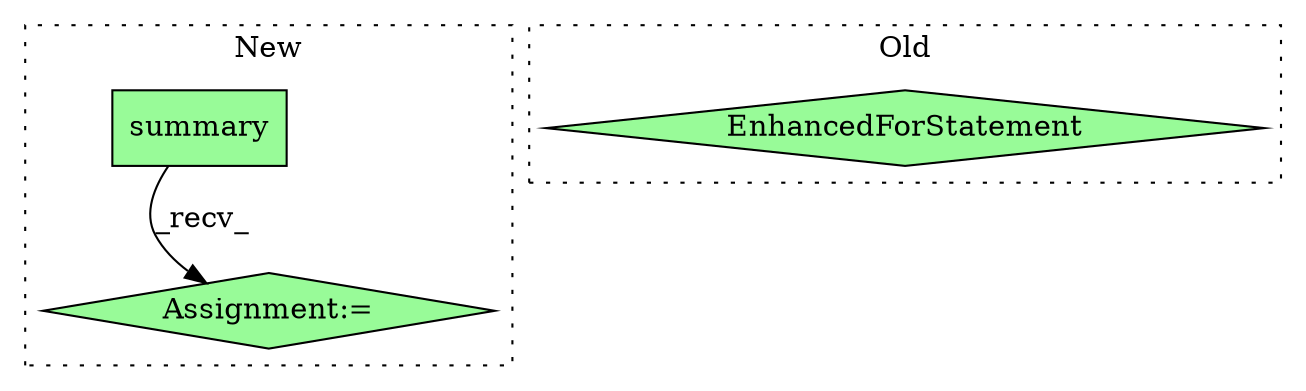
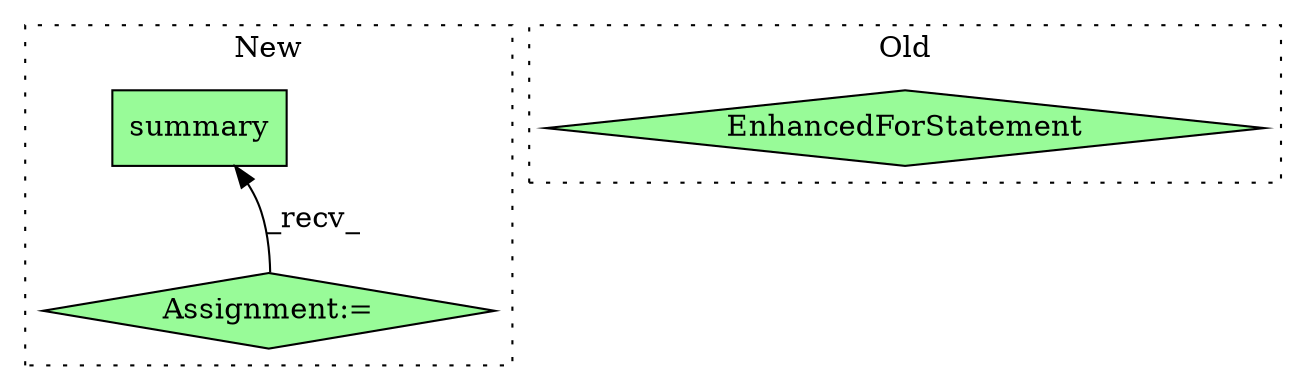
edge "summary" -> "Assignment:=": reversed
